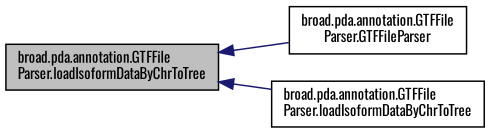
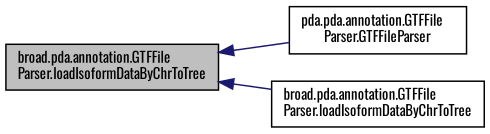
node "broad.pda.annotation.GTFFile Parser.GTFFileParser": label "broad.pda.annotation.GTFFile Parser.GTFFileParser" -> "pda.pda.annotation.GTFFile Parser.GTFFileParser"
